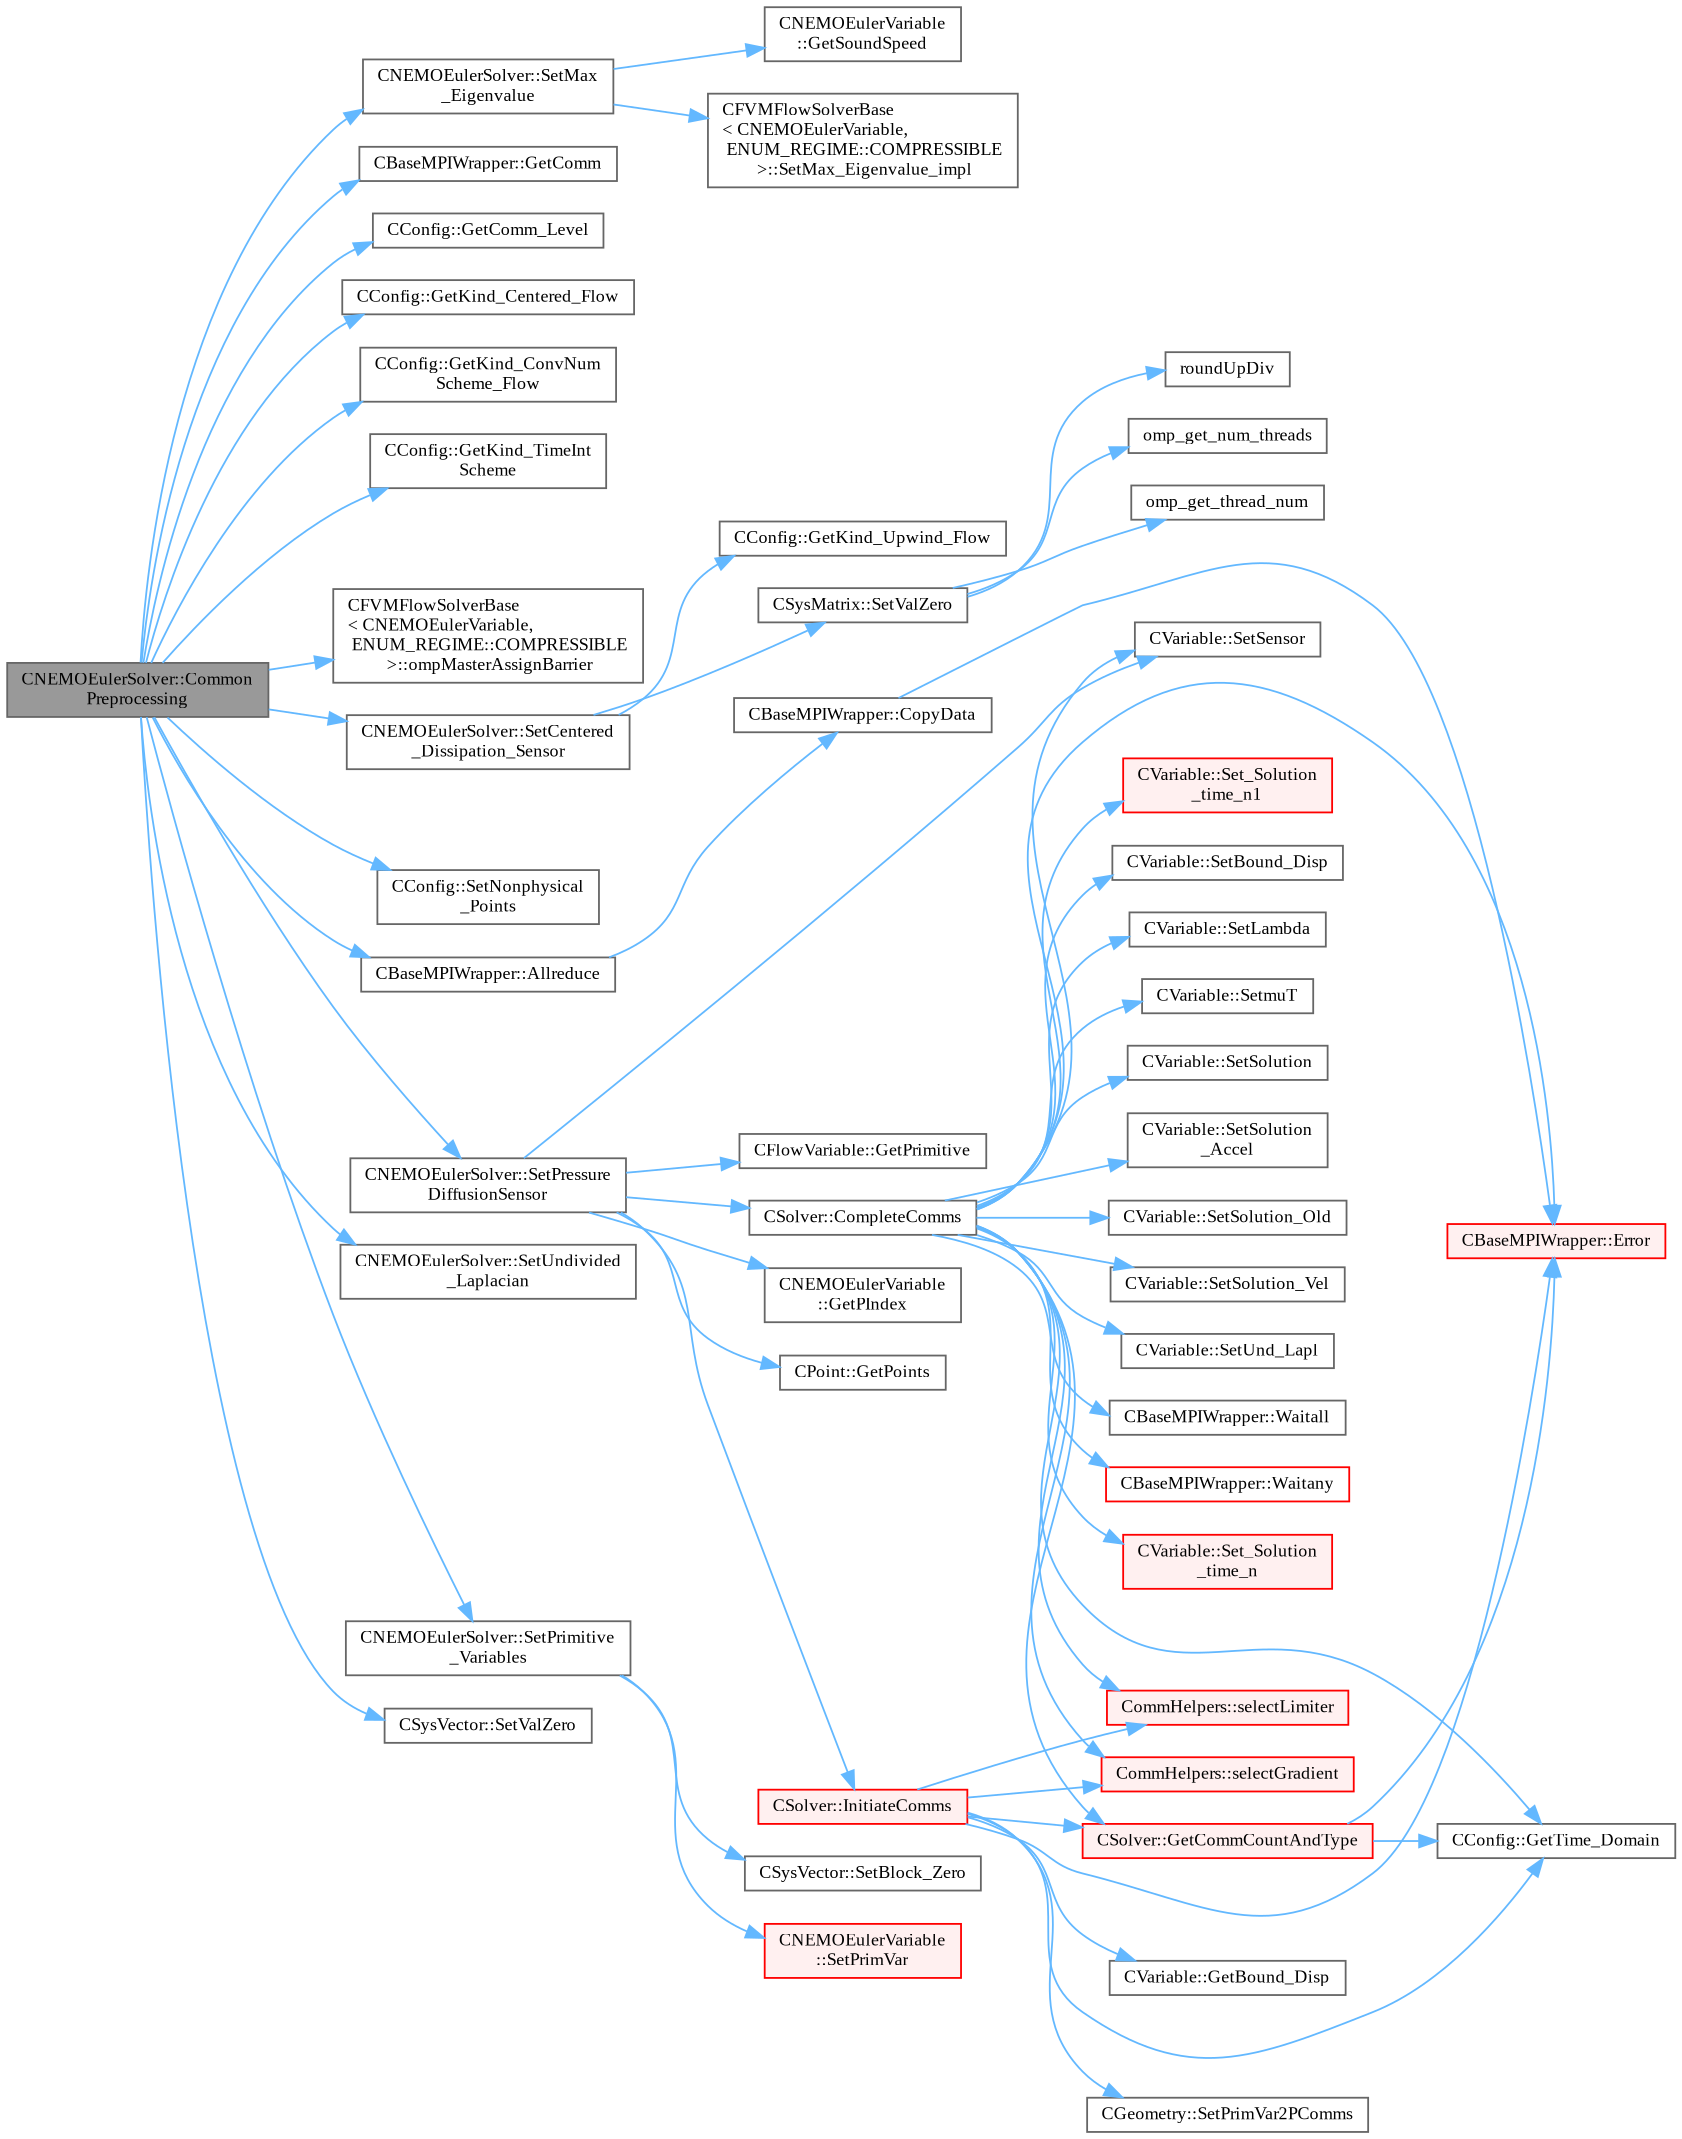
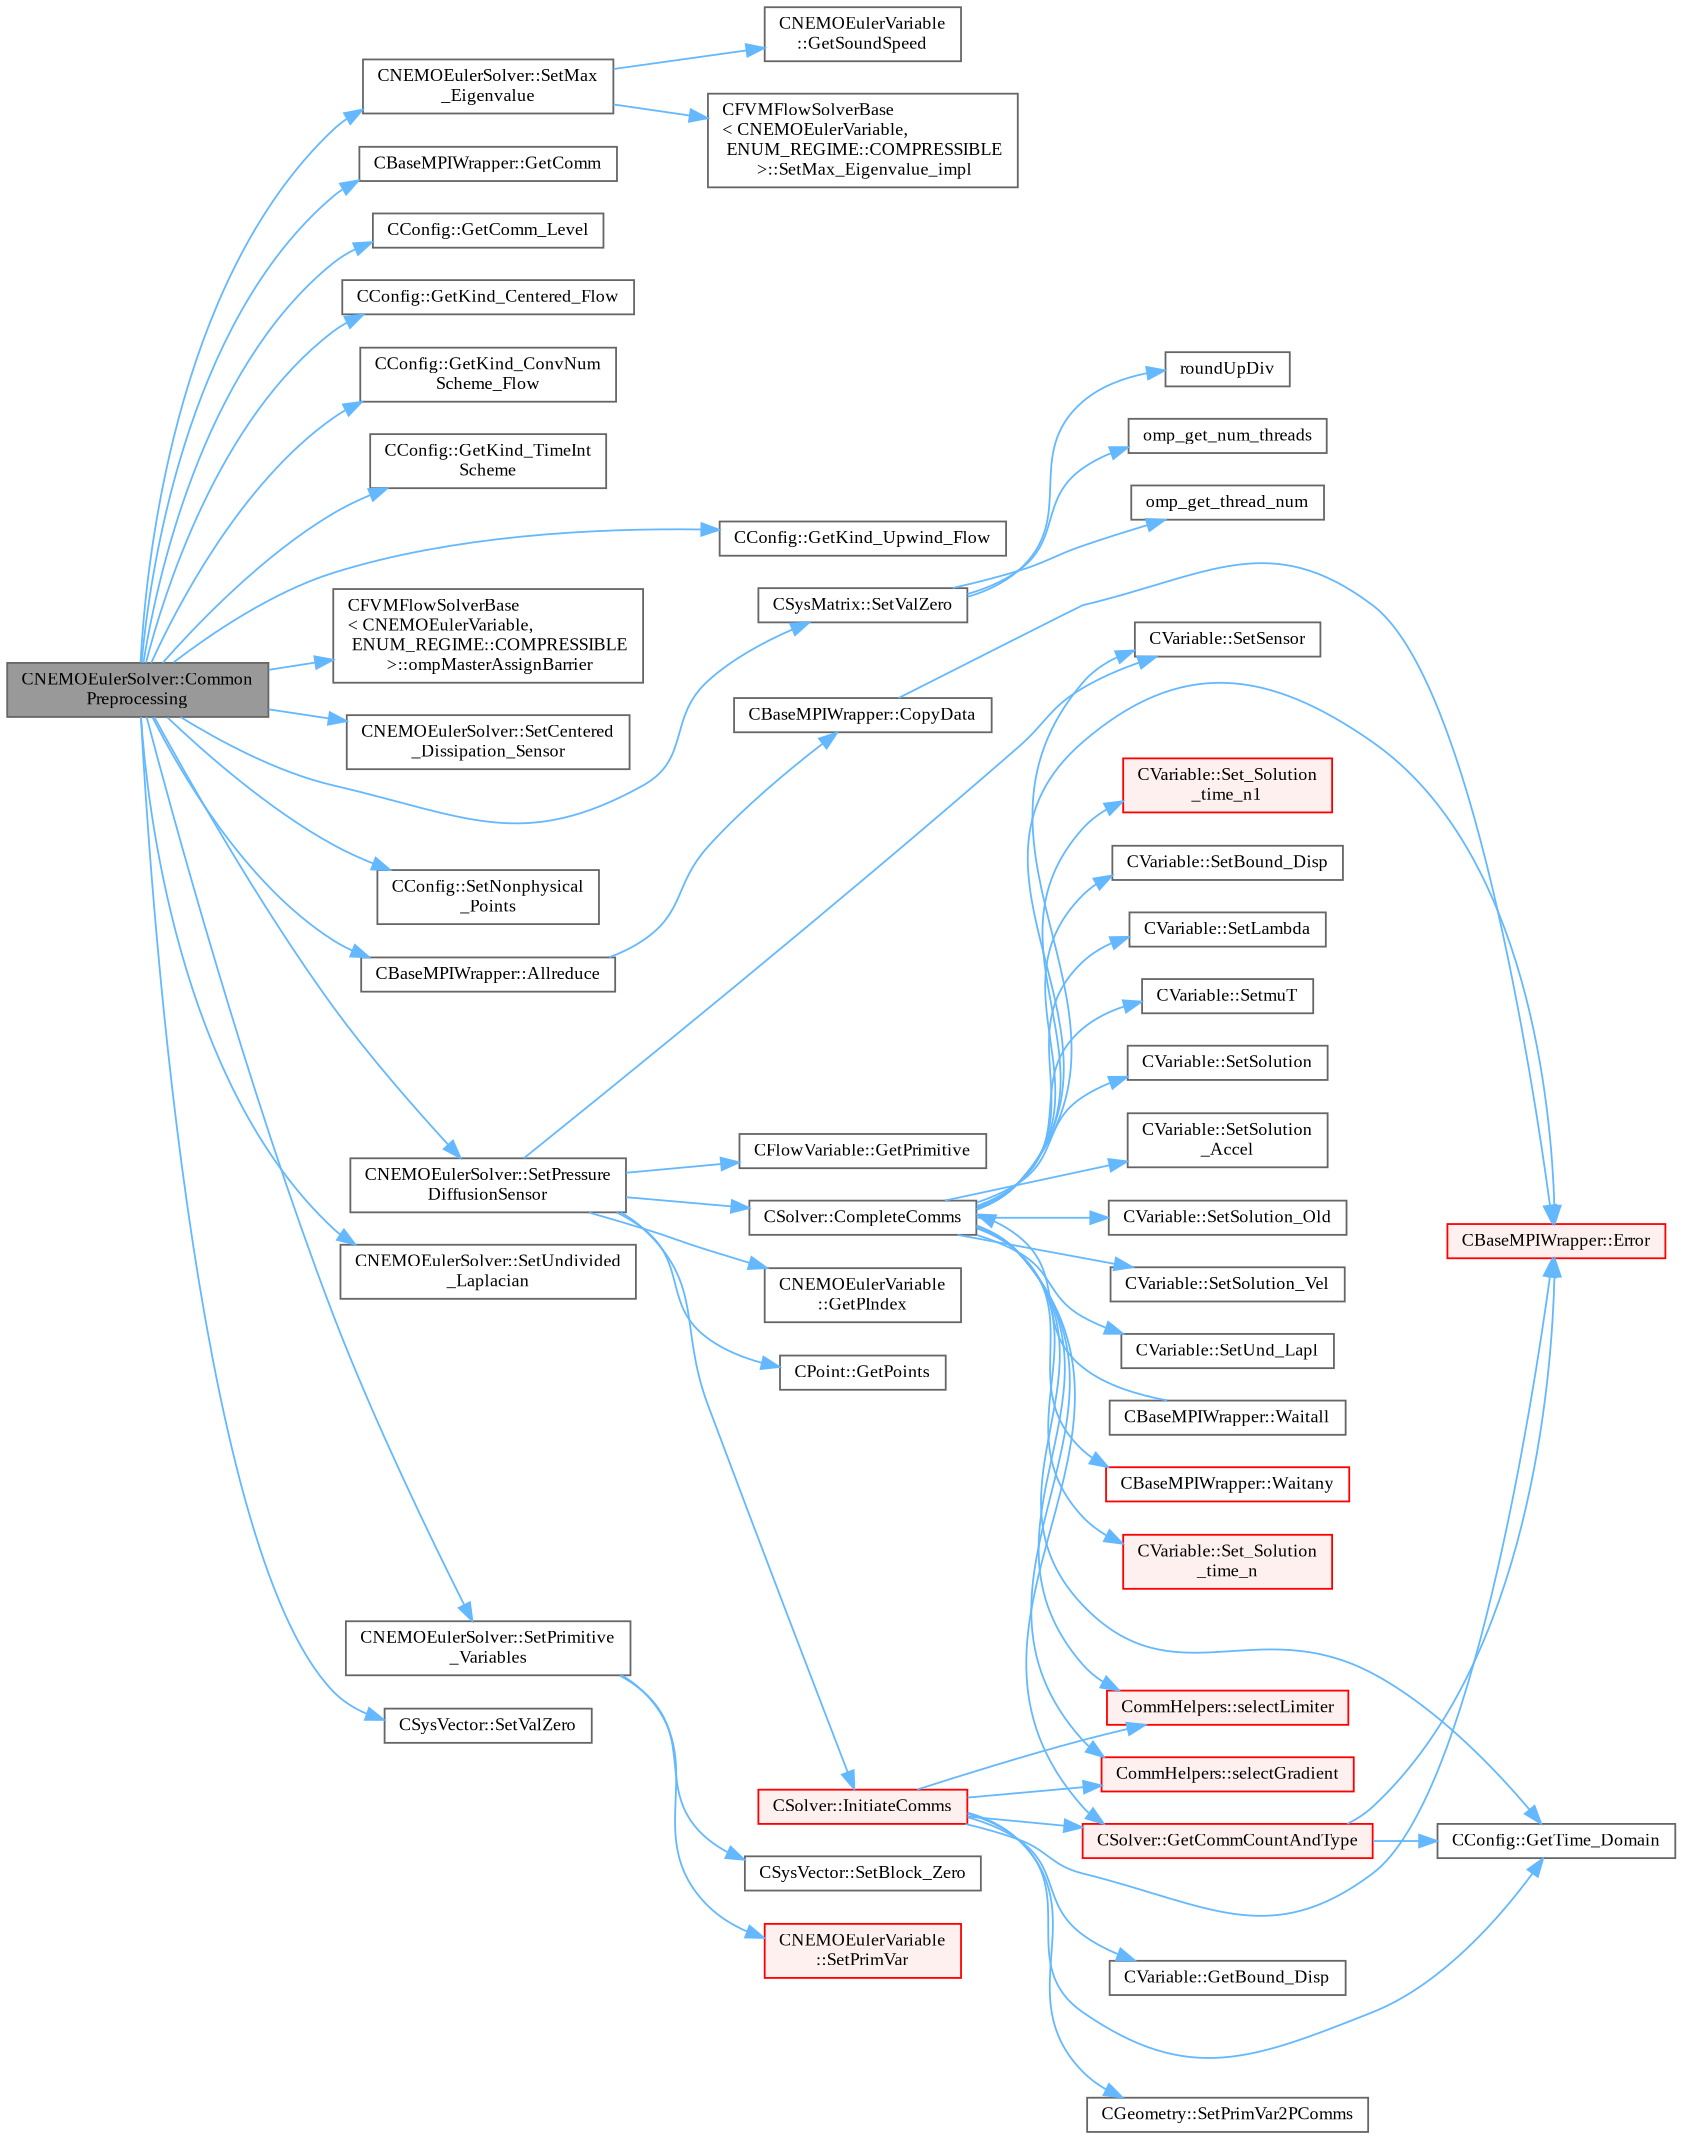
edge "CNEMOEulerSolver::SetCentered _Dissipation_Sensor" -> "CConfig::GetKind_Upwind_Flow": now "CNEMOEulerSolver::Common Preprocessing" -> "CConfig::GetKind_Upwind_Flow"
edge "CNEMOEulerSolver::SetCentered _Dissipation_Sensor" -> "CSysMatrix::SetValZero": now "CNEMOEulerSolver::Common Preprocessing" -> "CSysMatrix::SetValZero"
edge "CSolver::CompleteComms" -> "CBaseMPIWrapper::Waitall": reversed
